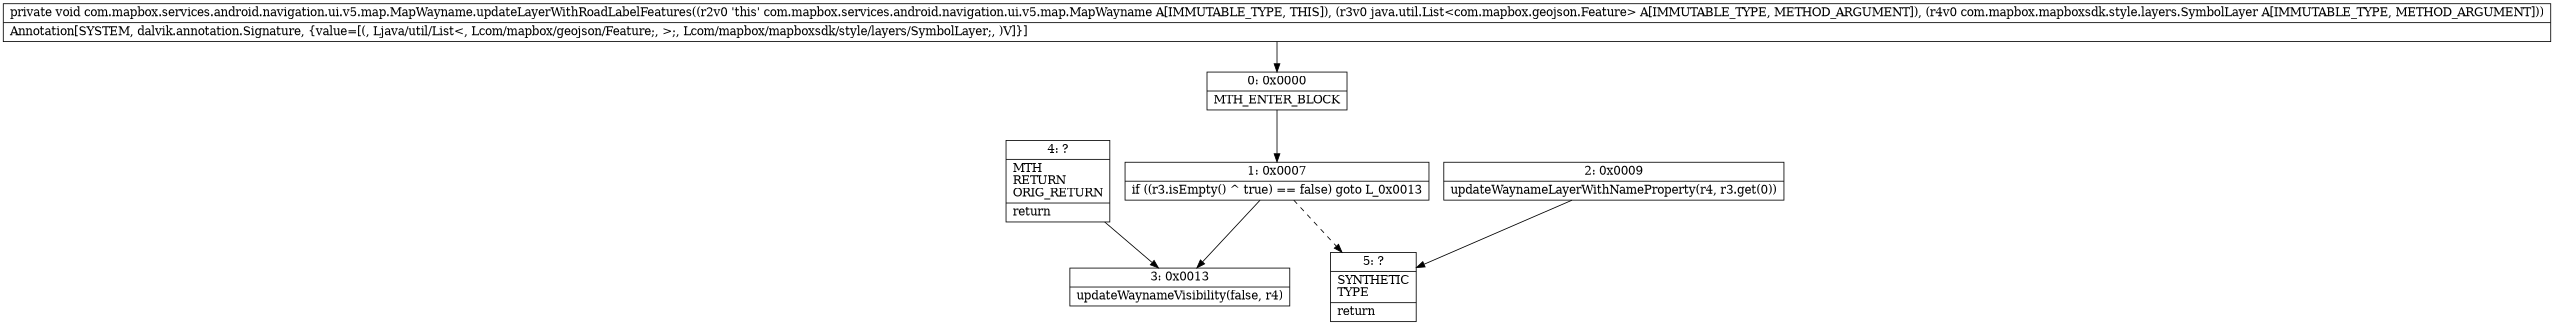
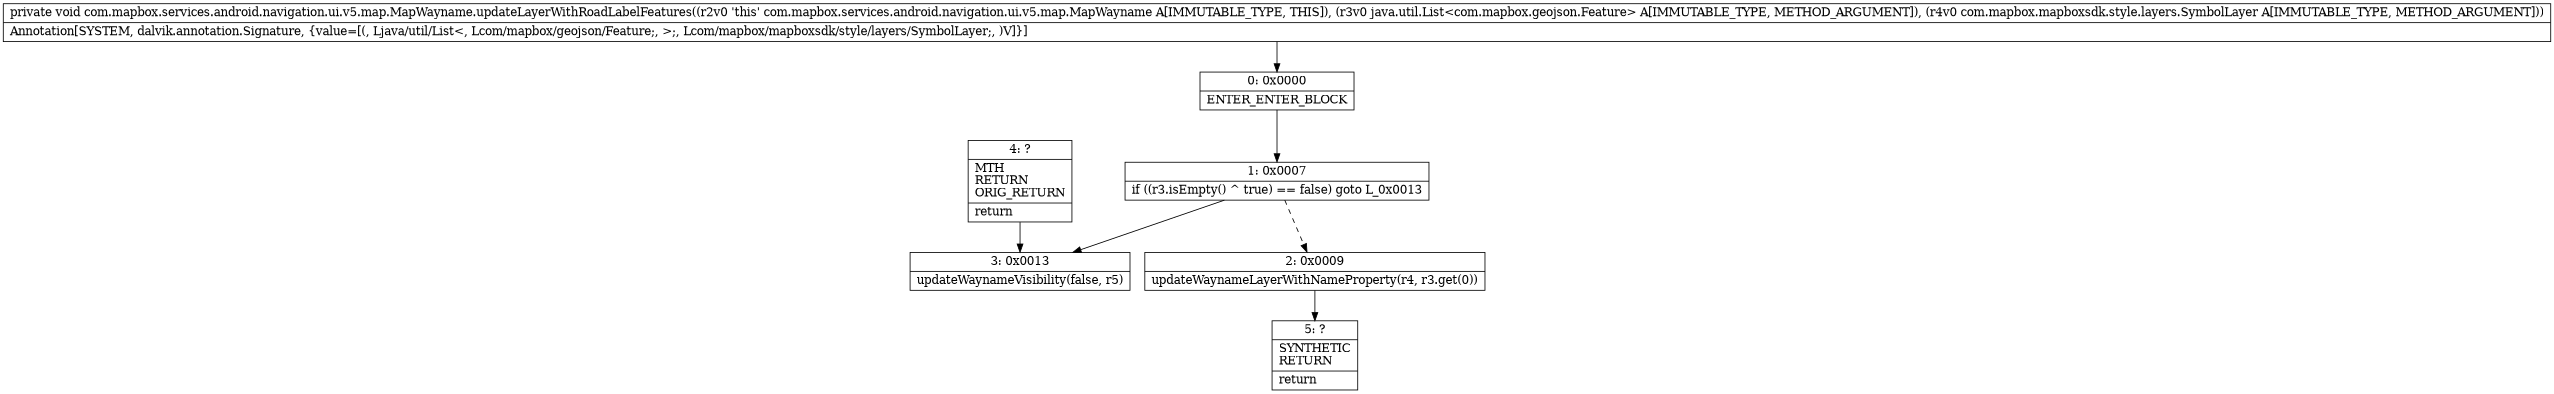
node "0: 0x0000": text "MTH_ENTER_BLOCK" -> "ENTER_ENTER_BLOCK"
edge "1: 0x0007" -> "5: ?": now "1: 0x0007" -> "2: 0x0009"
node "5: ?": text "TYPE" -> "RETURN"
node "3: 0x0013": text "updateWaynameVisibility(false, r4)" -> "updateWaynameVisibility(false, r5)"
